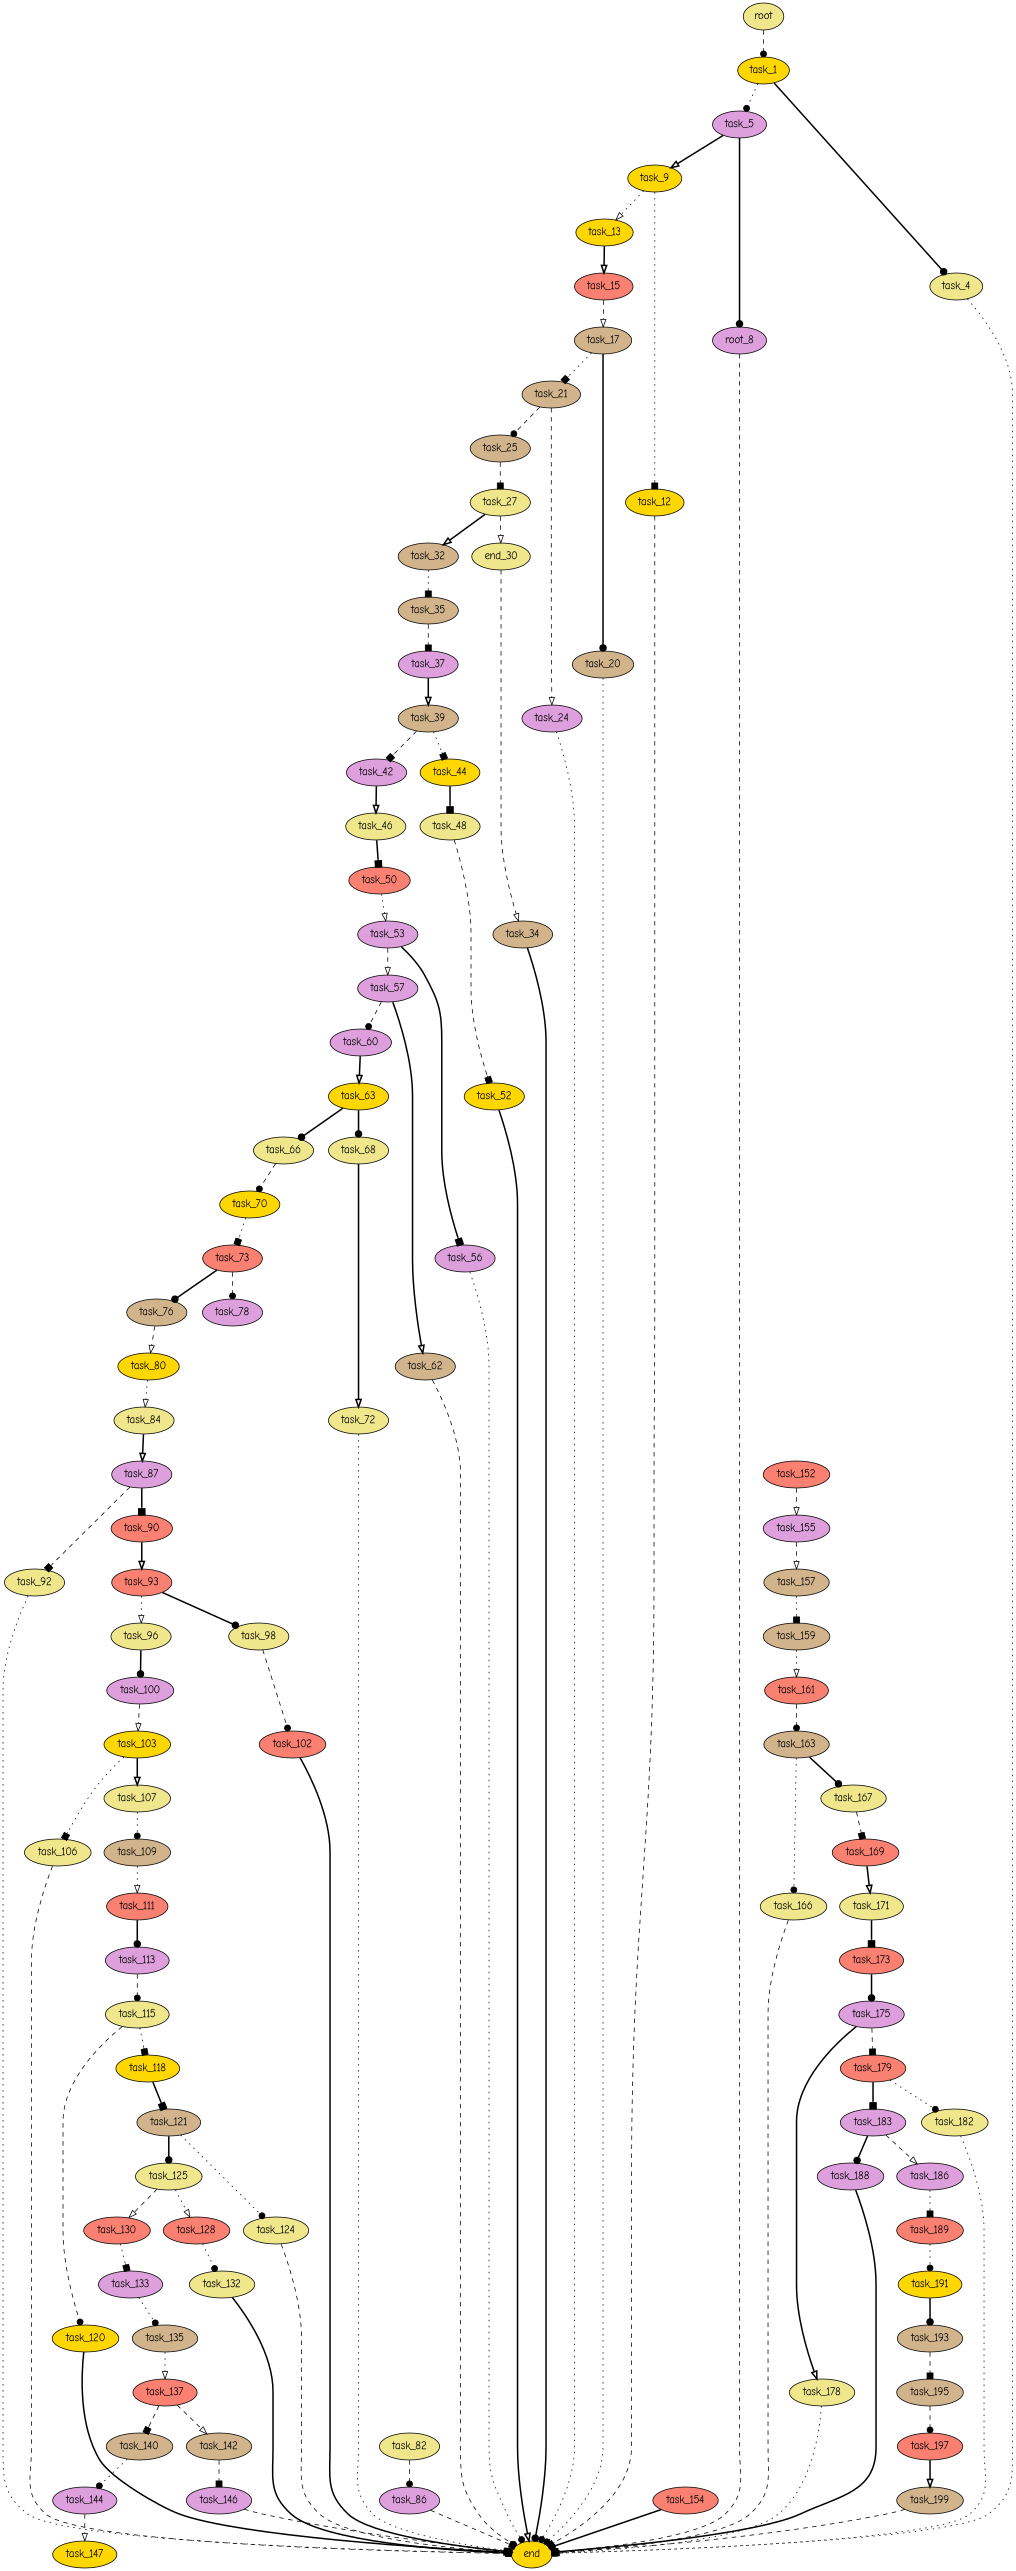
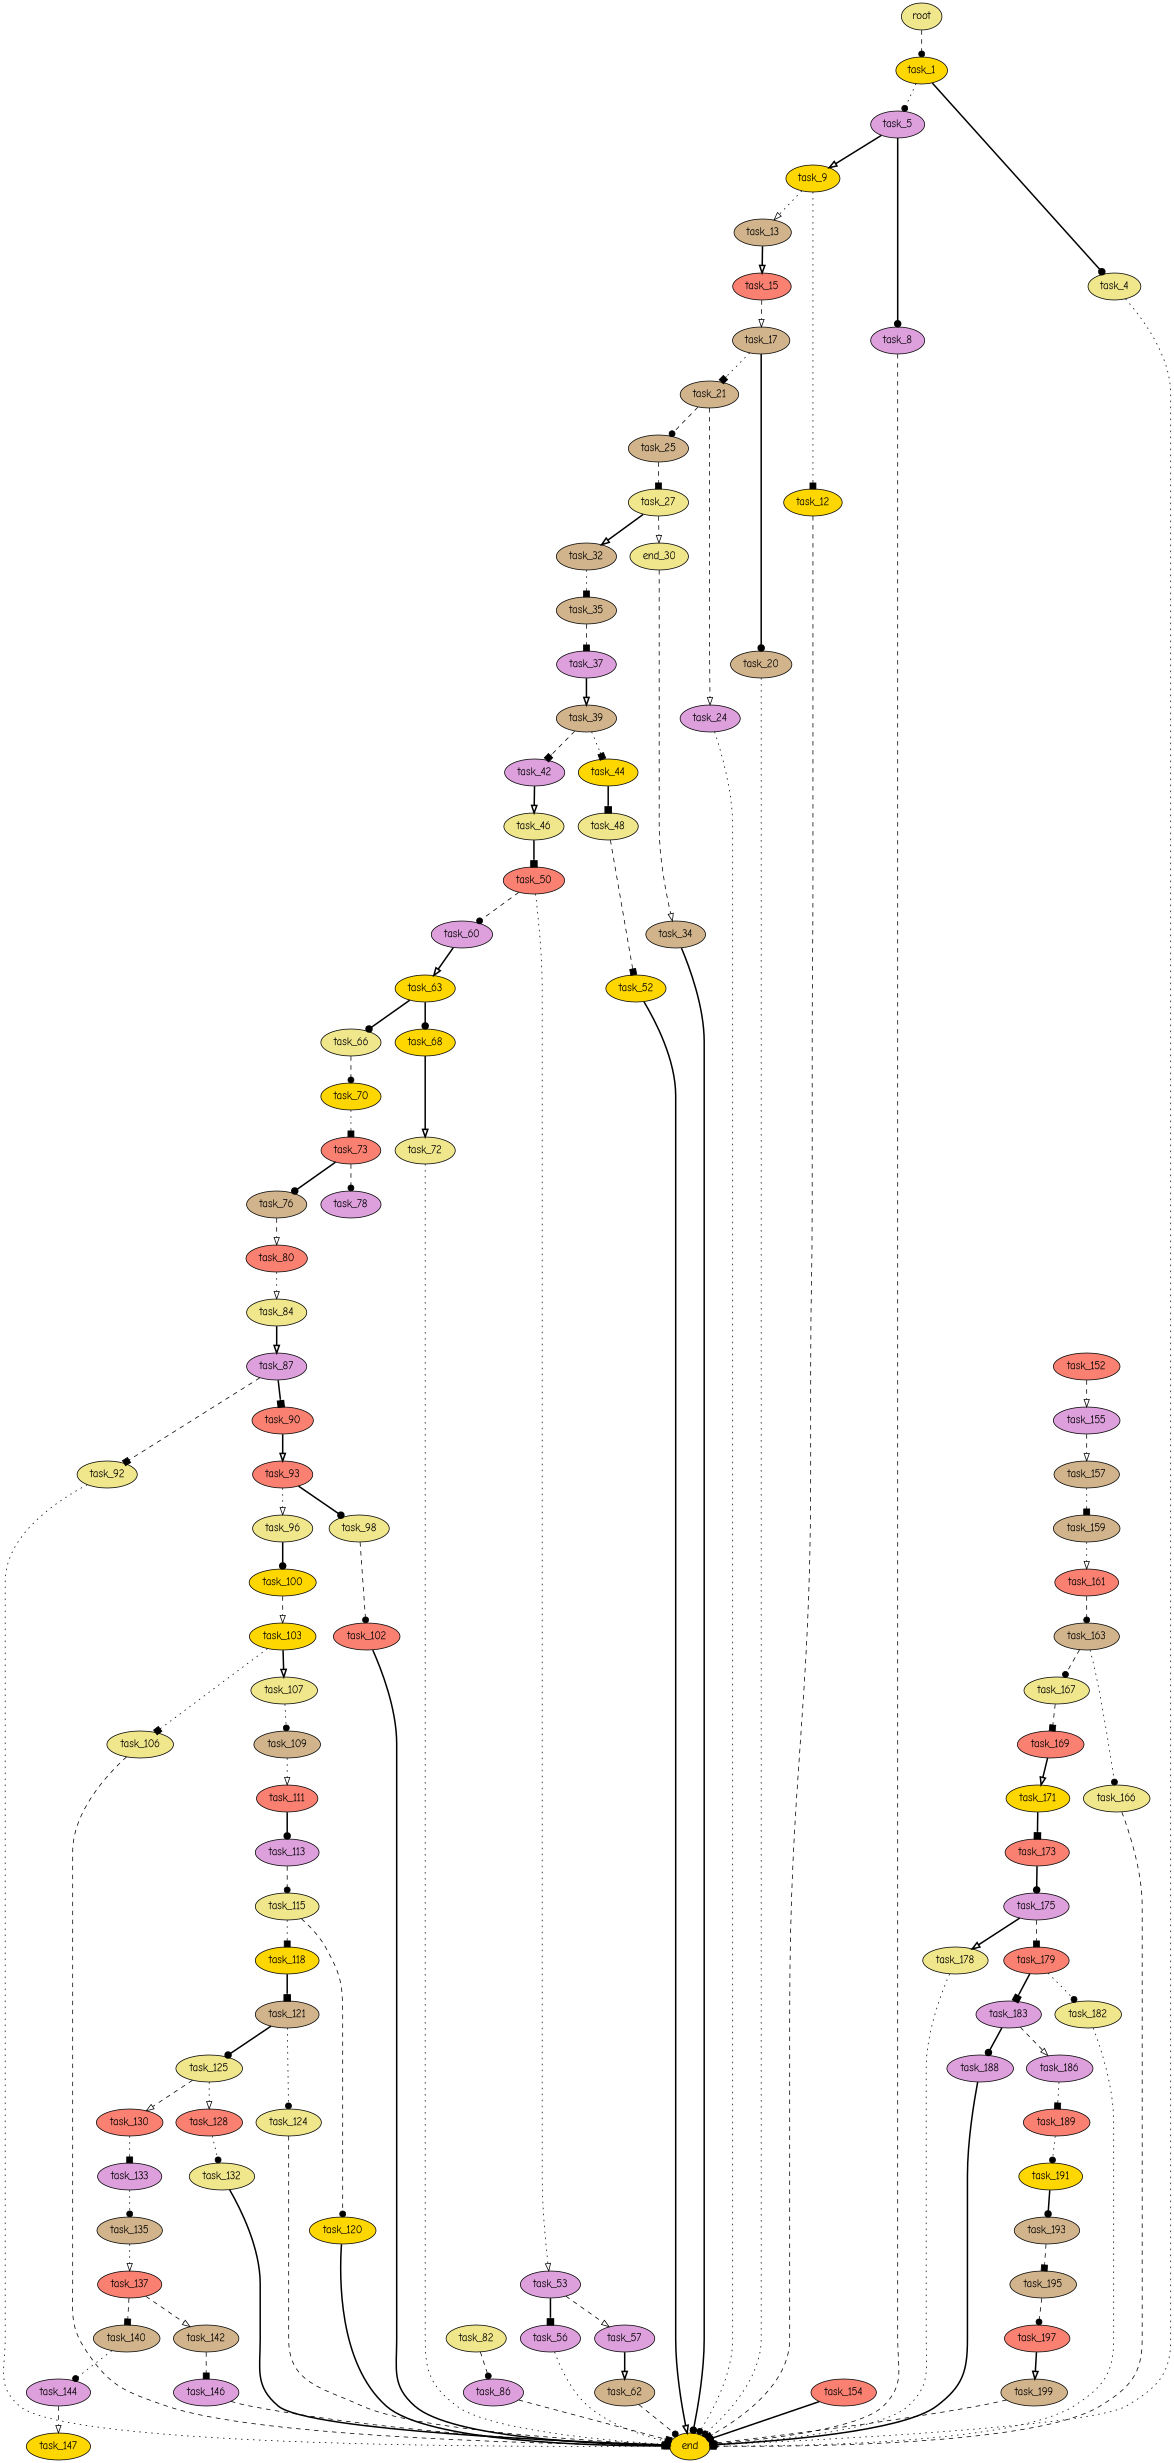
node "task_13": fillcolor gold -> tan
node "root_8": label "root_8" -> "task_8"
edge "task_57" -> "task_60": now "task_50" -> "task_60"
node "task_68": fillcolor khaki -> gold
node "task_80": fillcolor gold -> salmon
node "task_100": fillcolor plum -> gold
edge "task_163" -> "task_167": style bold -> dashed
node "task_171": fillcolor khaki -> gold
